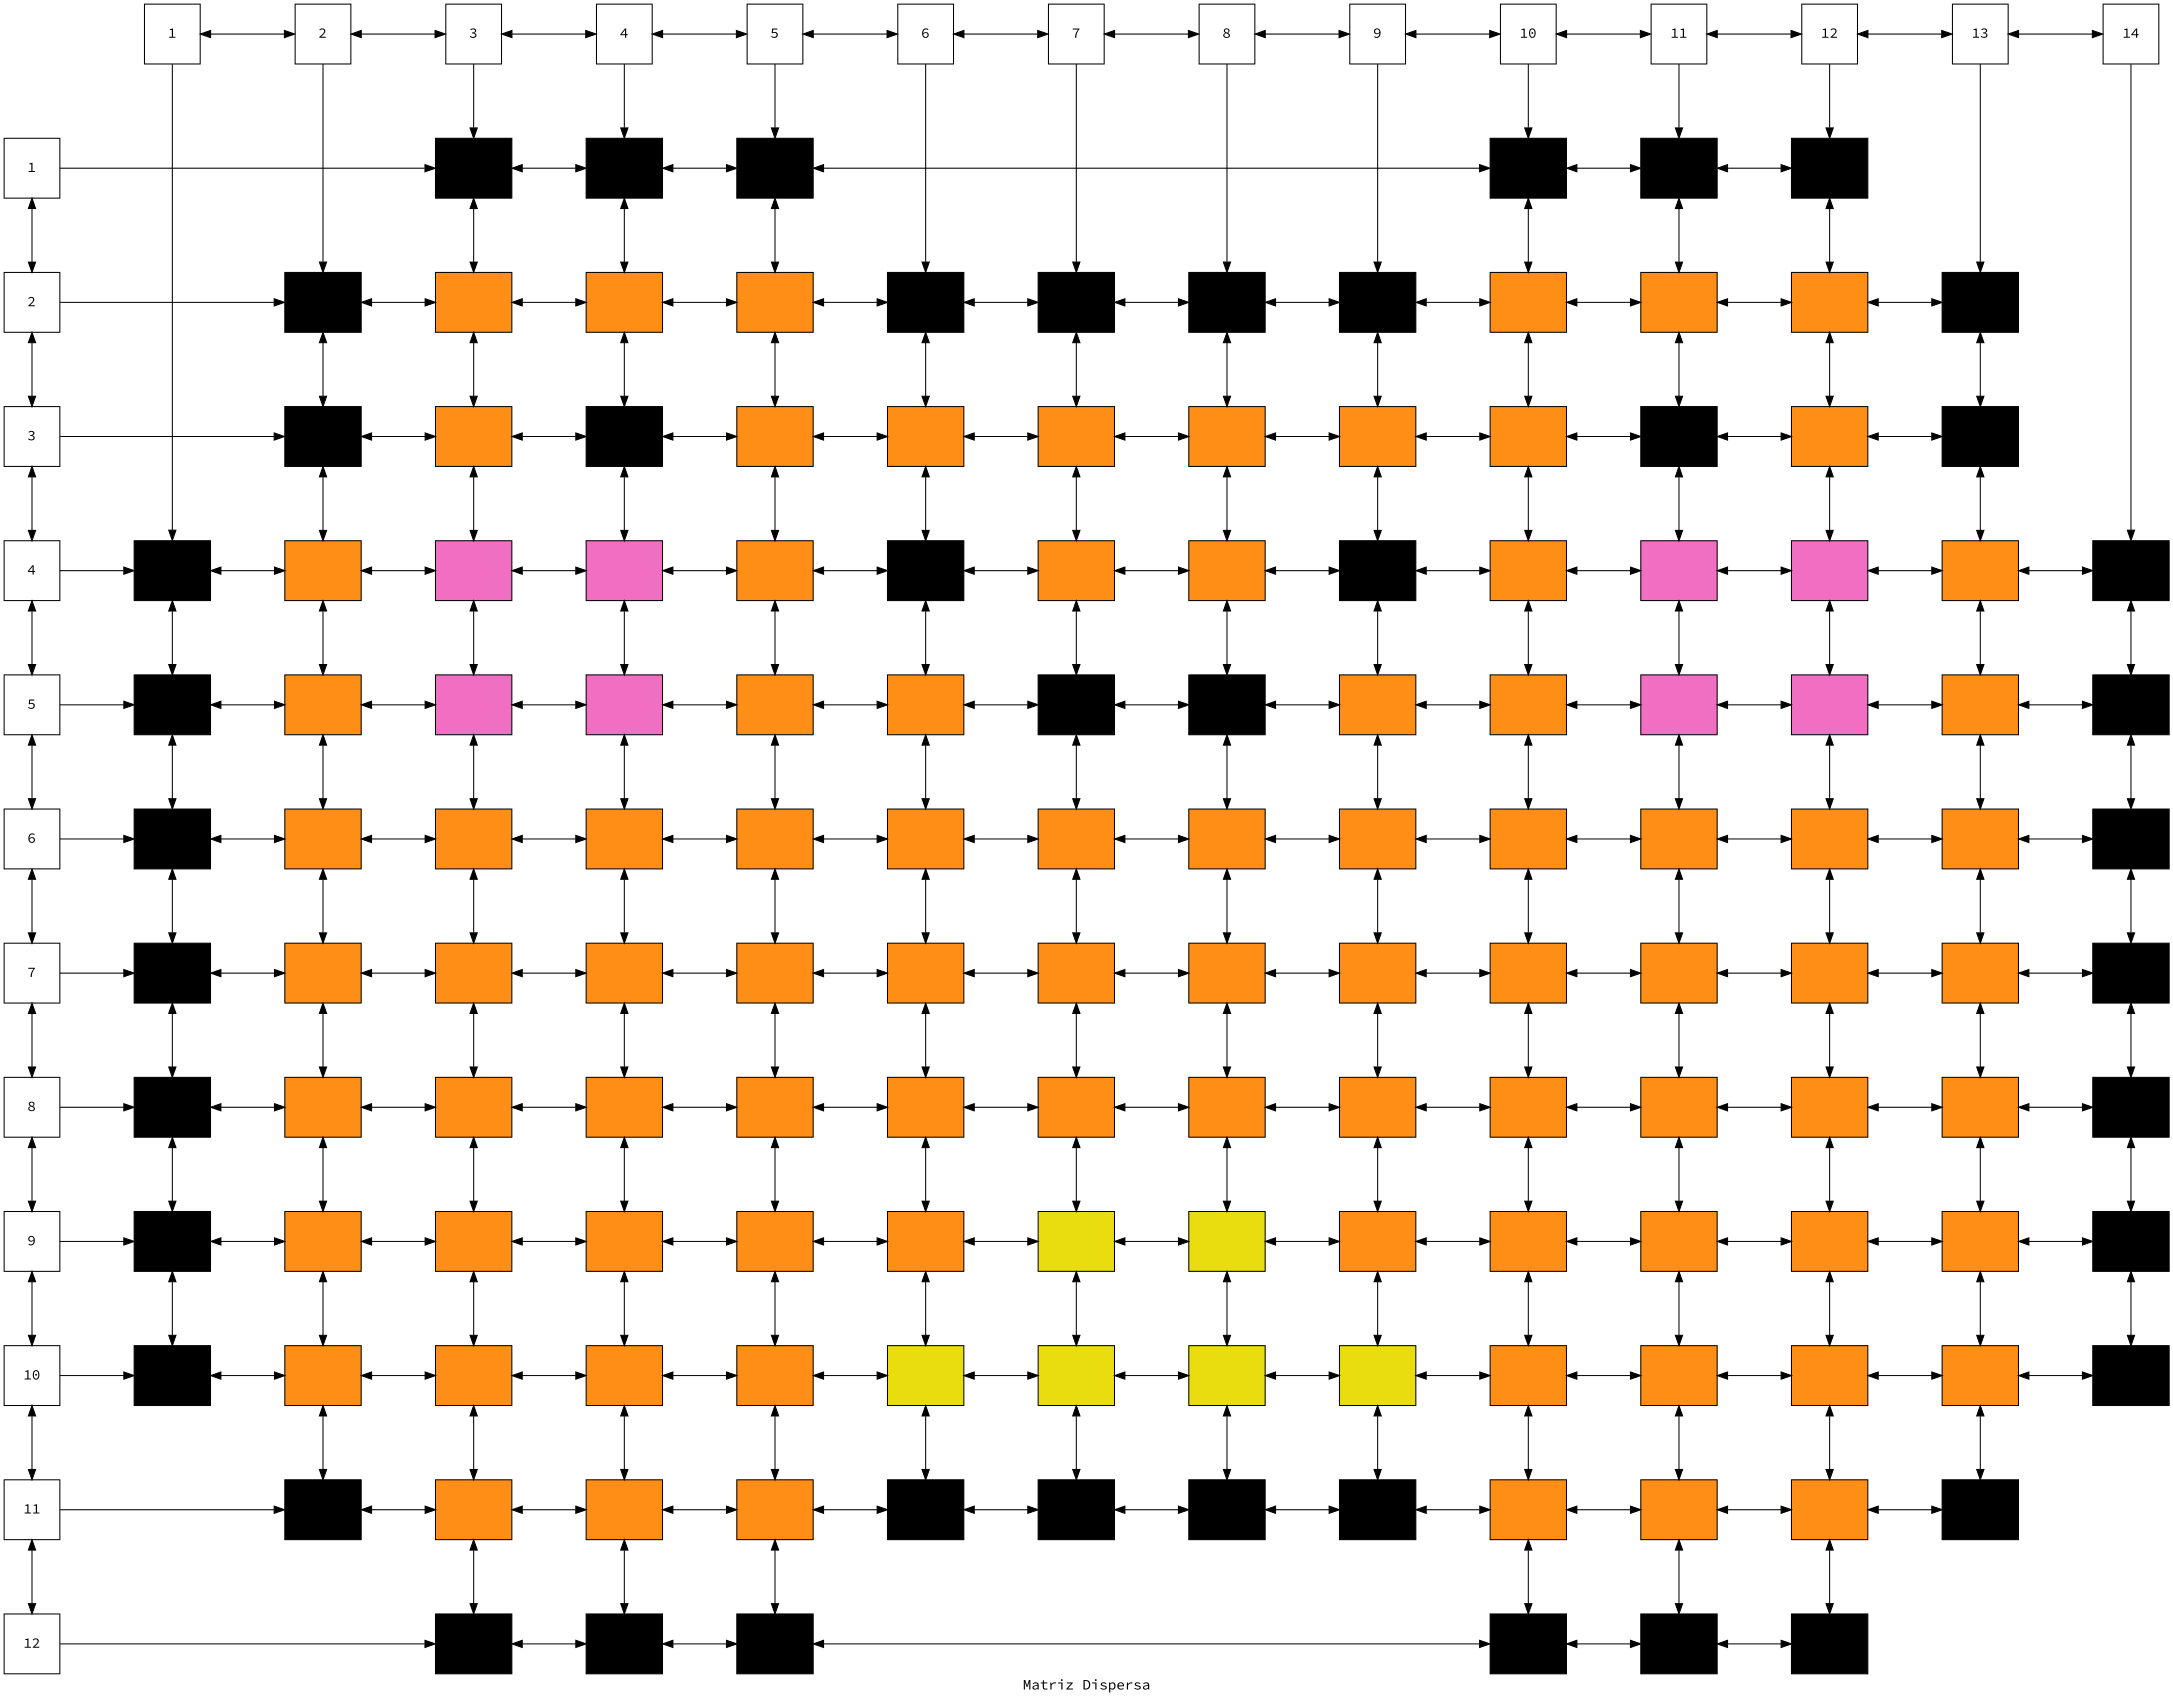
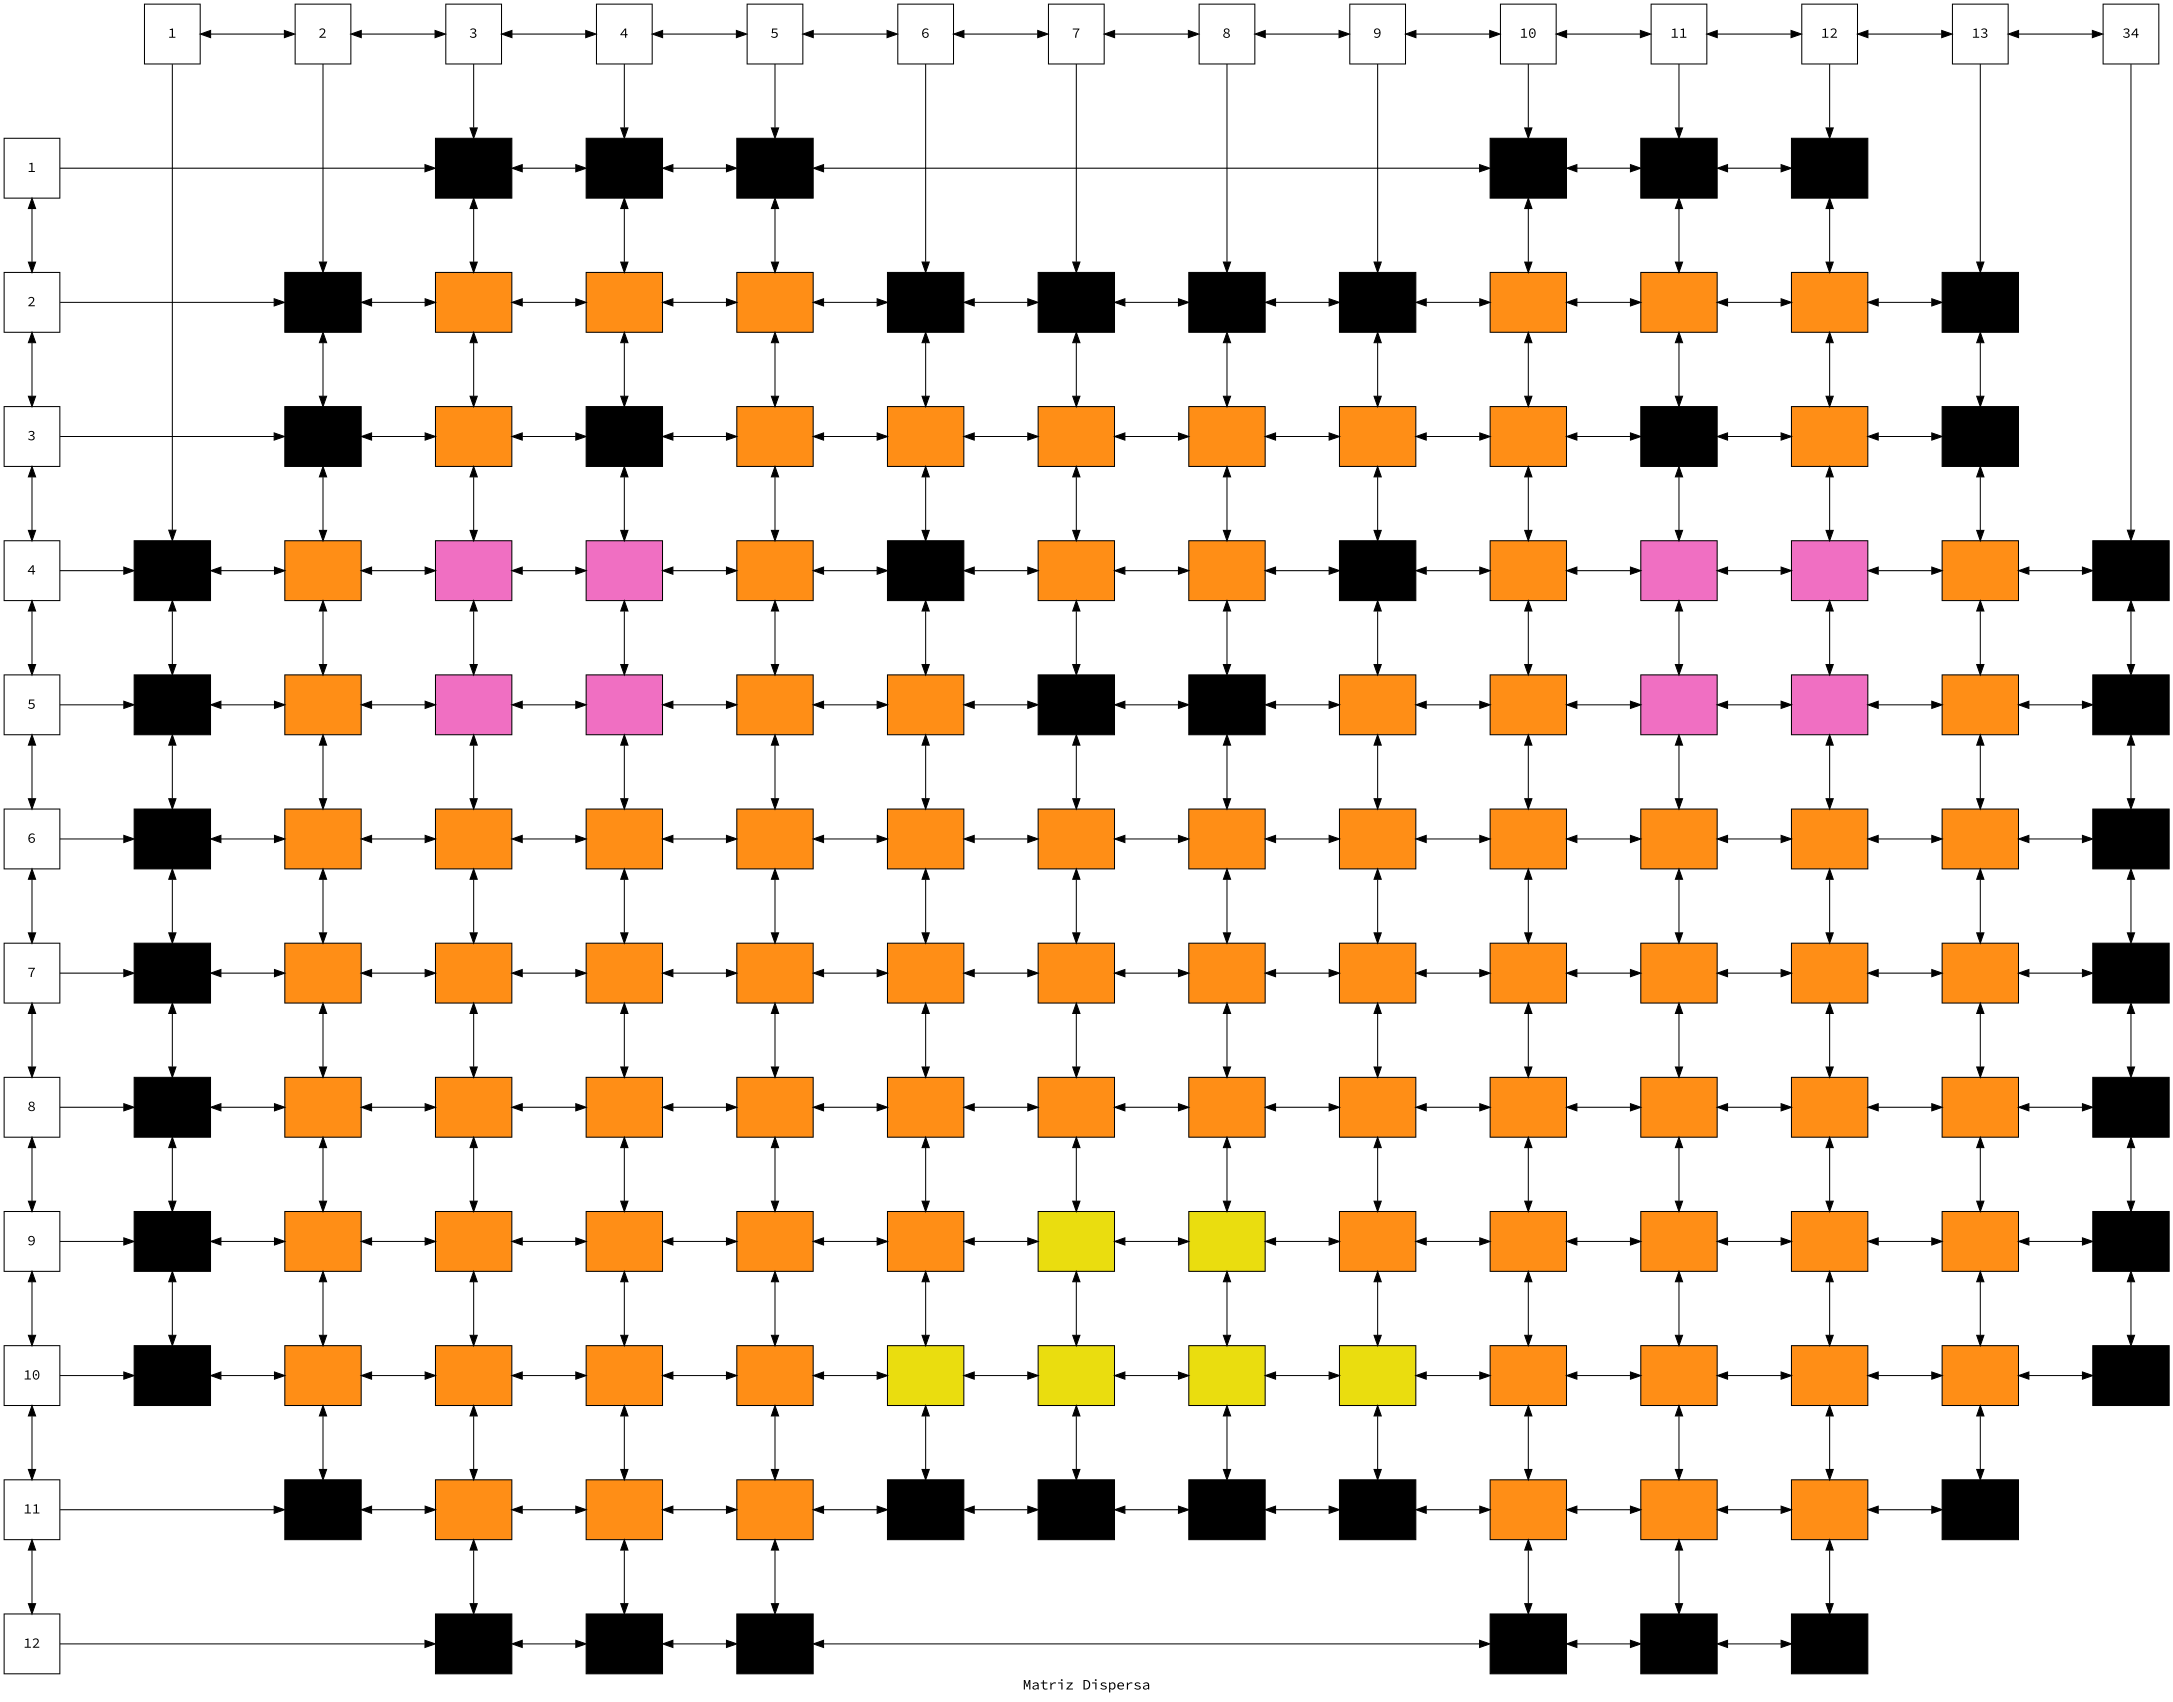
node "14": label "14" -> "34"
